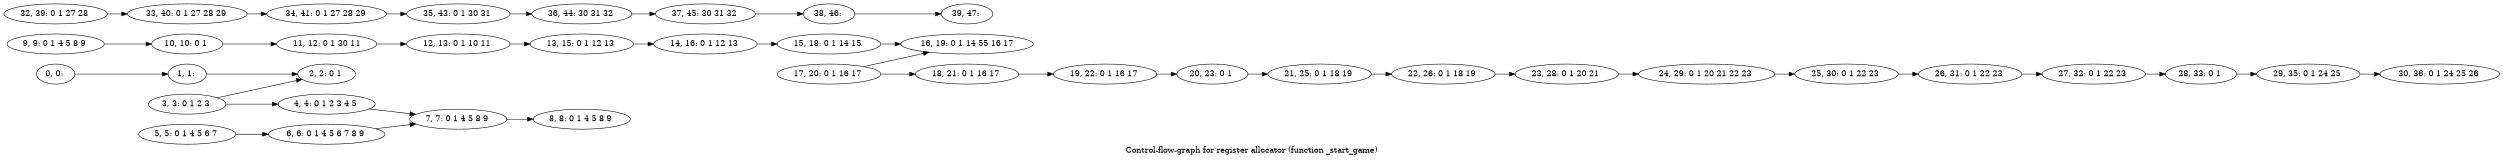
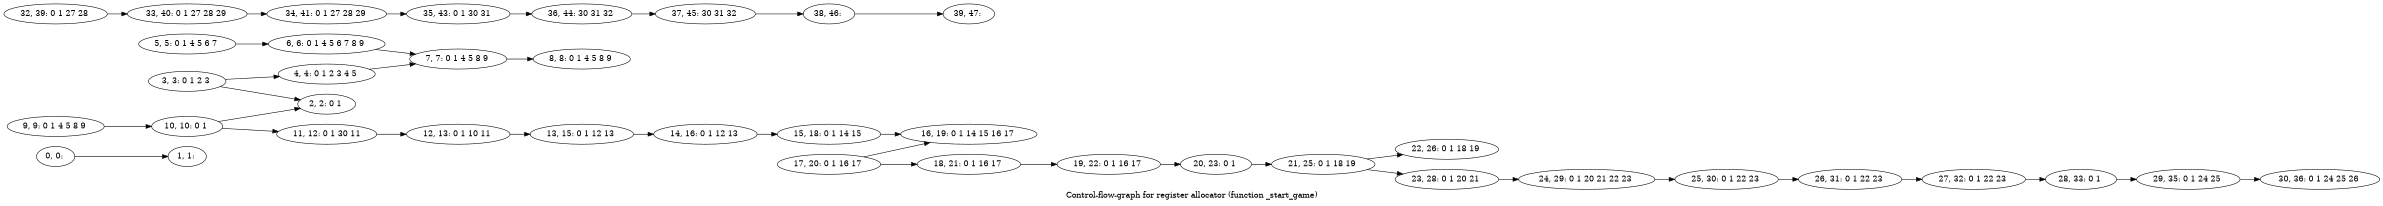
node "16, 19: 0 1 14 55 16 17": label "16, 19: 0 1 14 55 16 17" -> "16, 19: 0 1 14 15 16 17"
edge "1, 1:" -> "2, 2: 0 1": now "10, 10: 0 1" -> "2, 2: 0 1"
edge "22, 26: 0 1 18 19" -> "23, 28: 0 1 20 21": now "21, 25: 0 1 18 19" -> "23, 28: 0 1 20 21"
